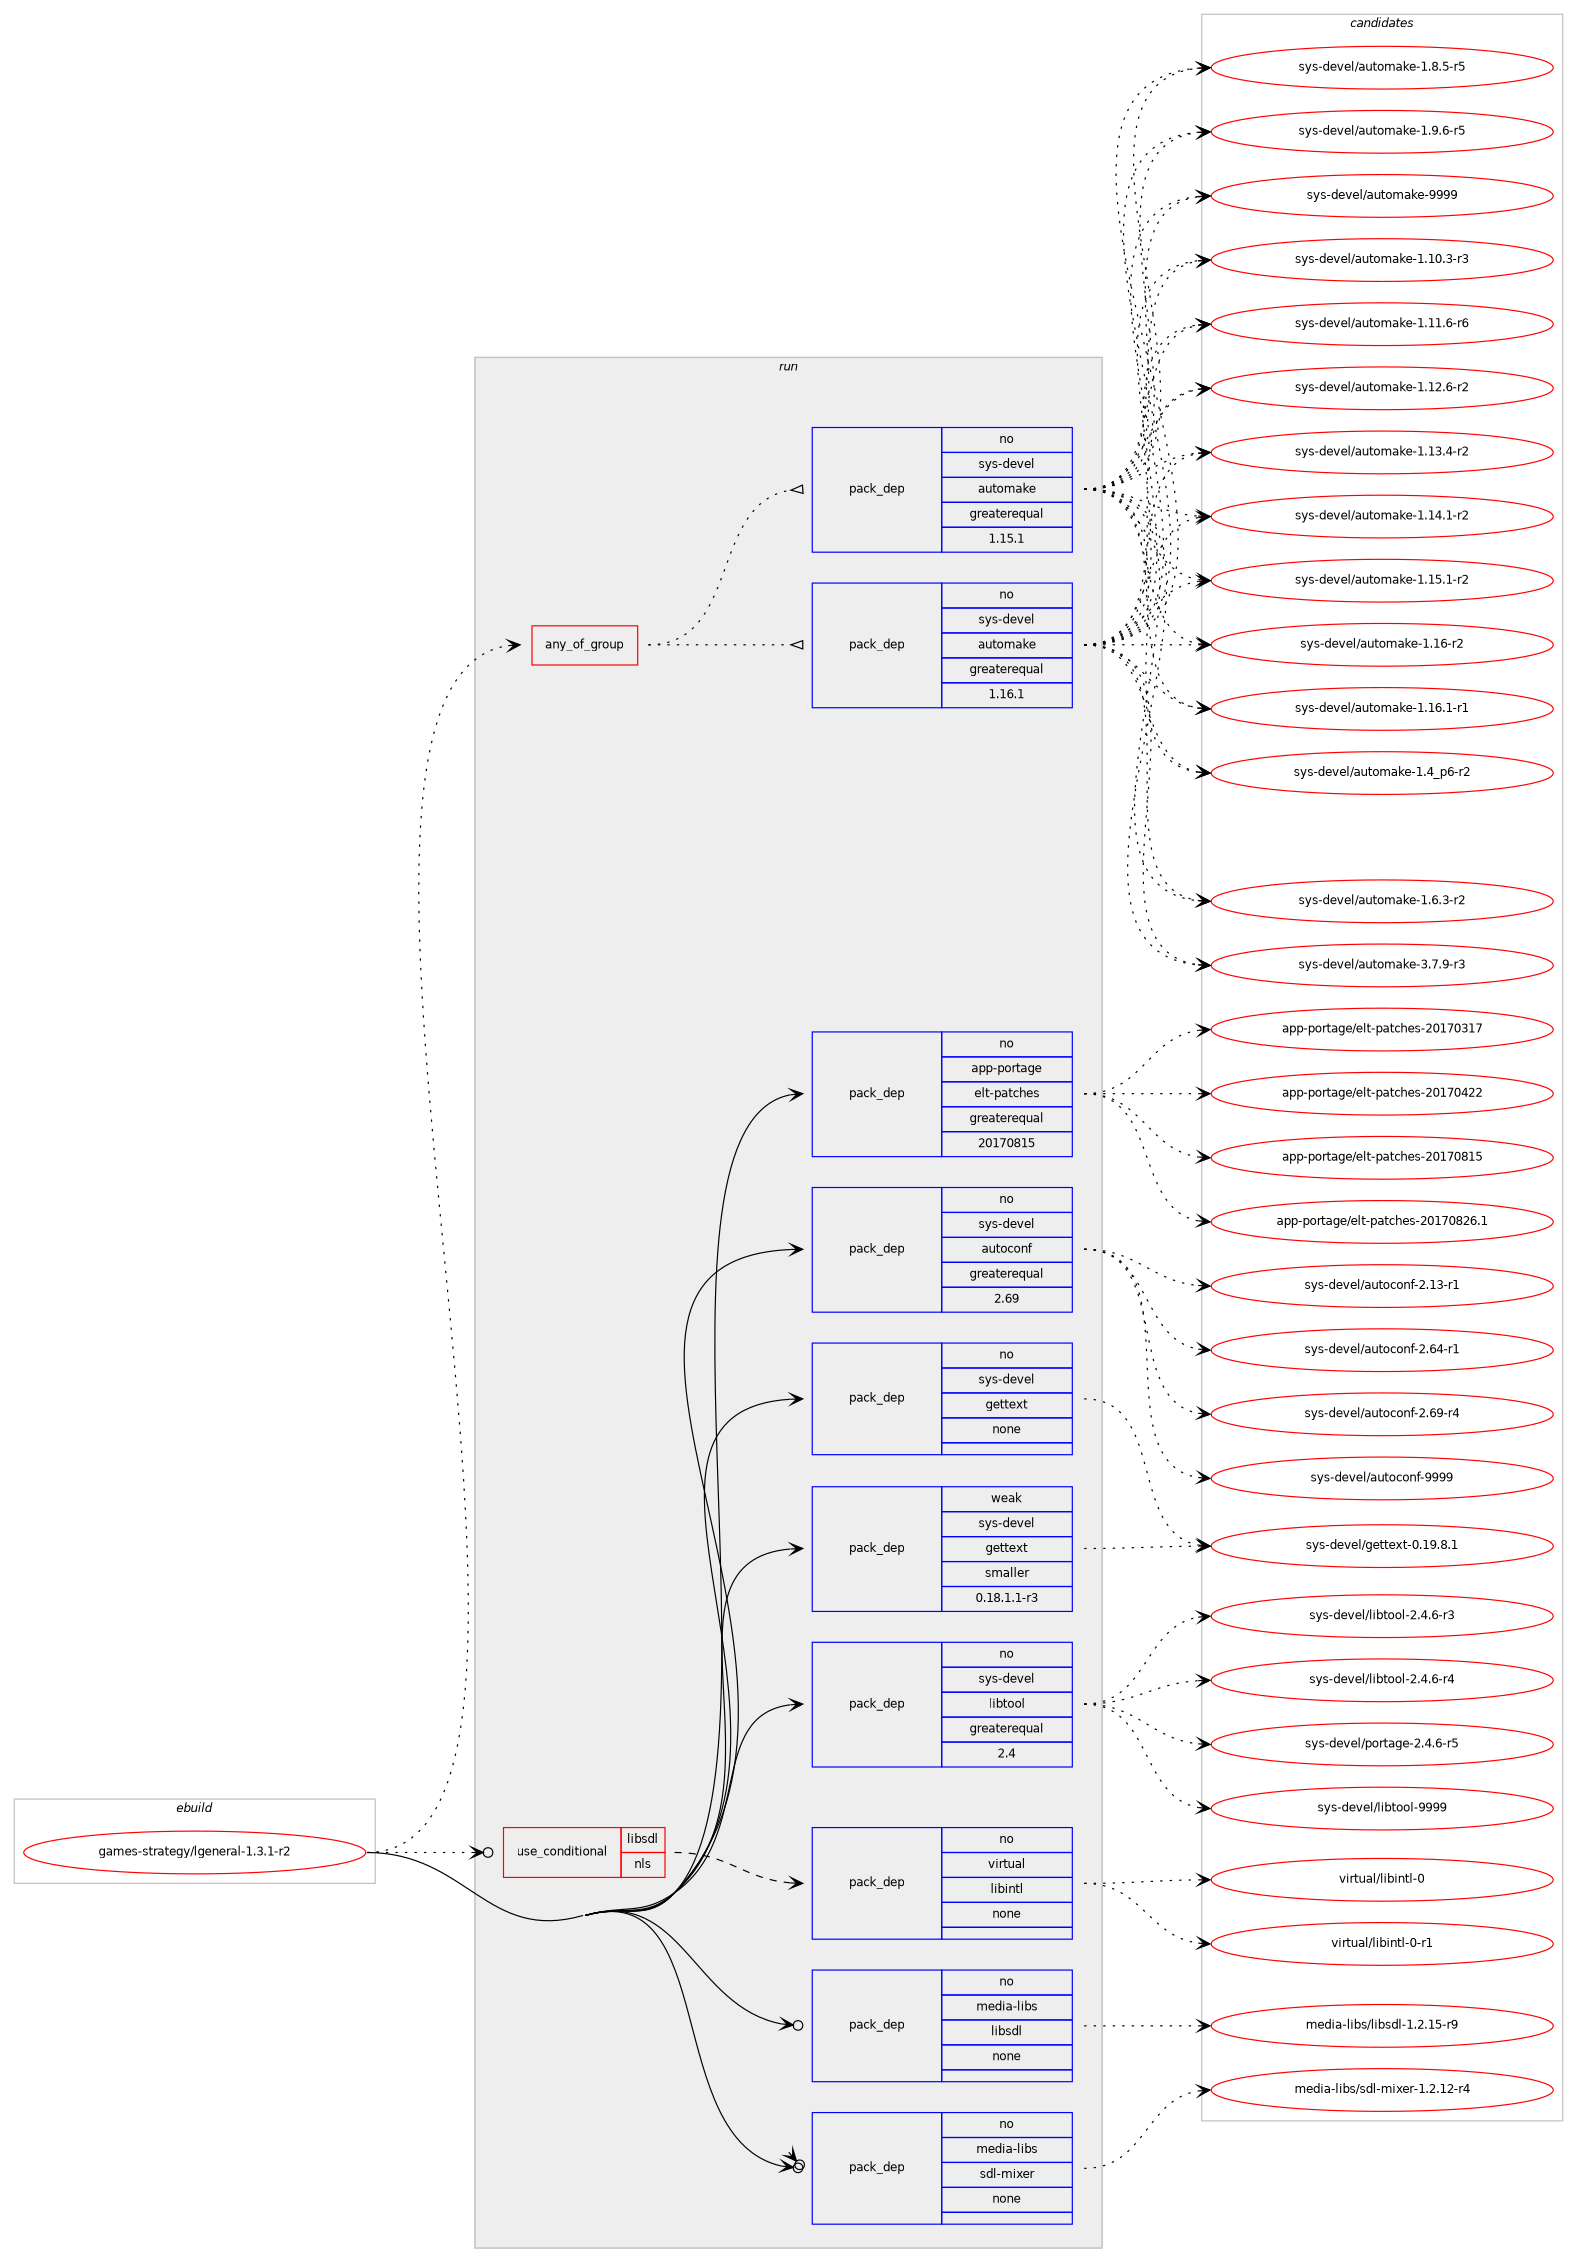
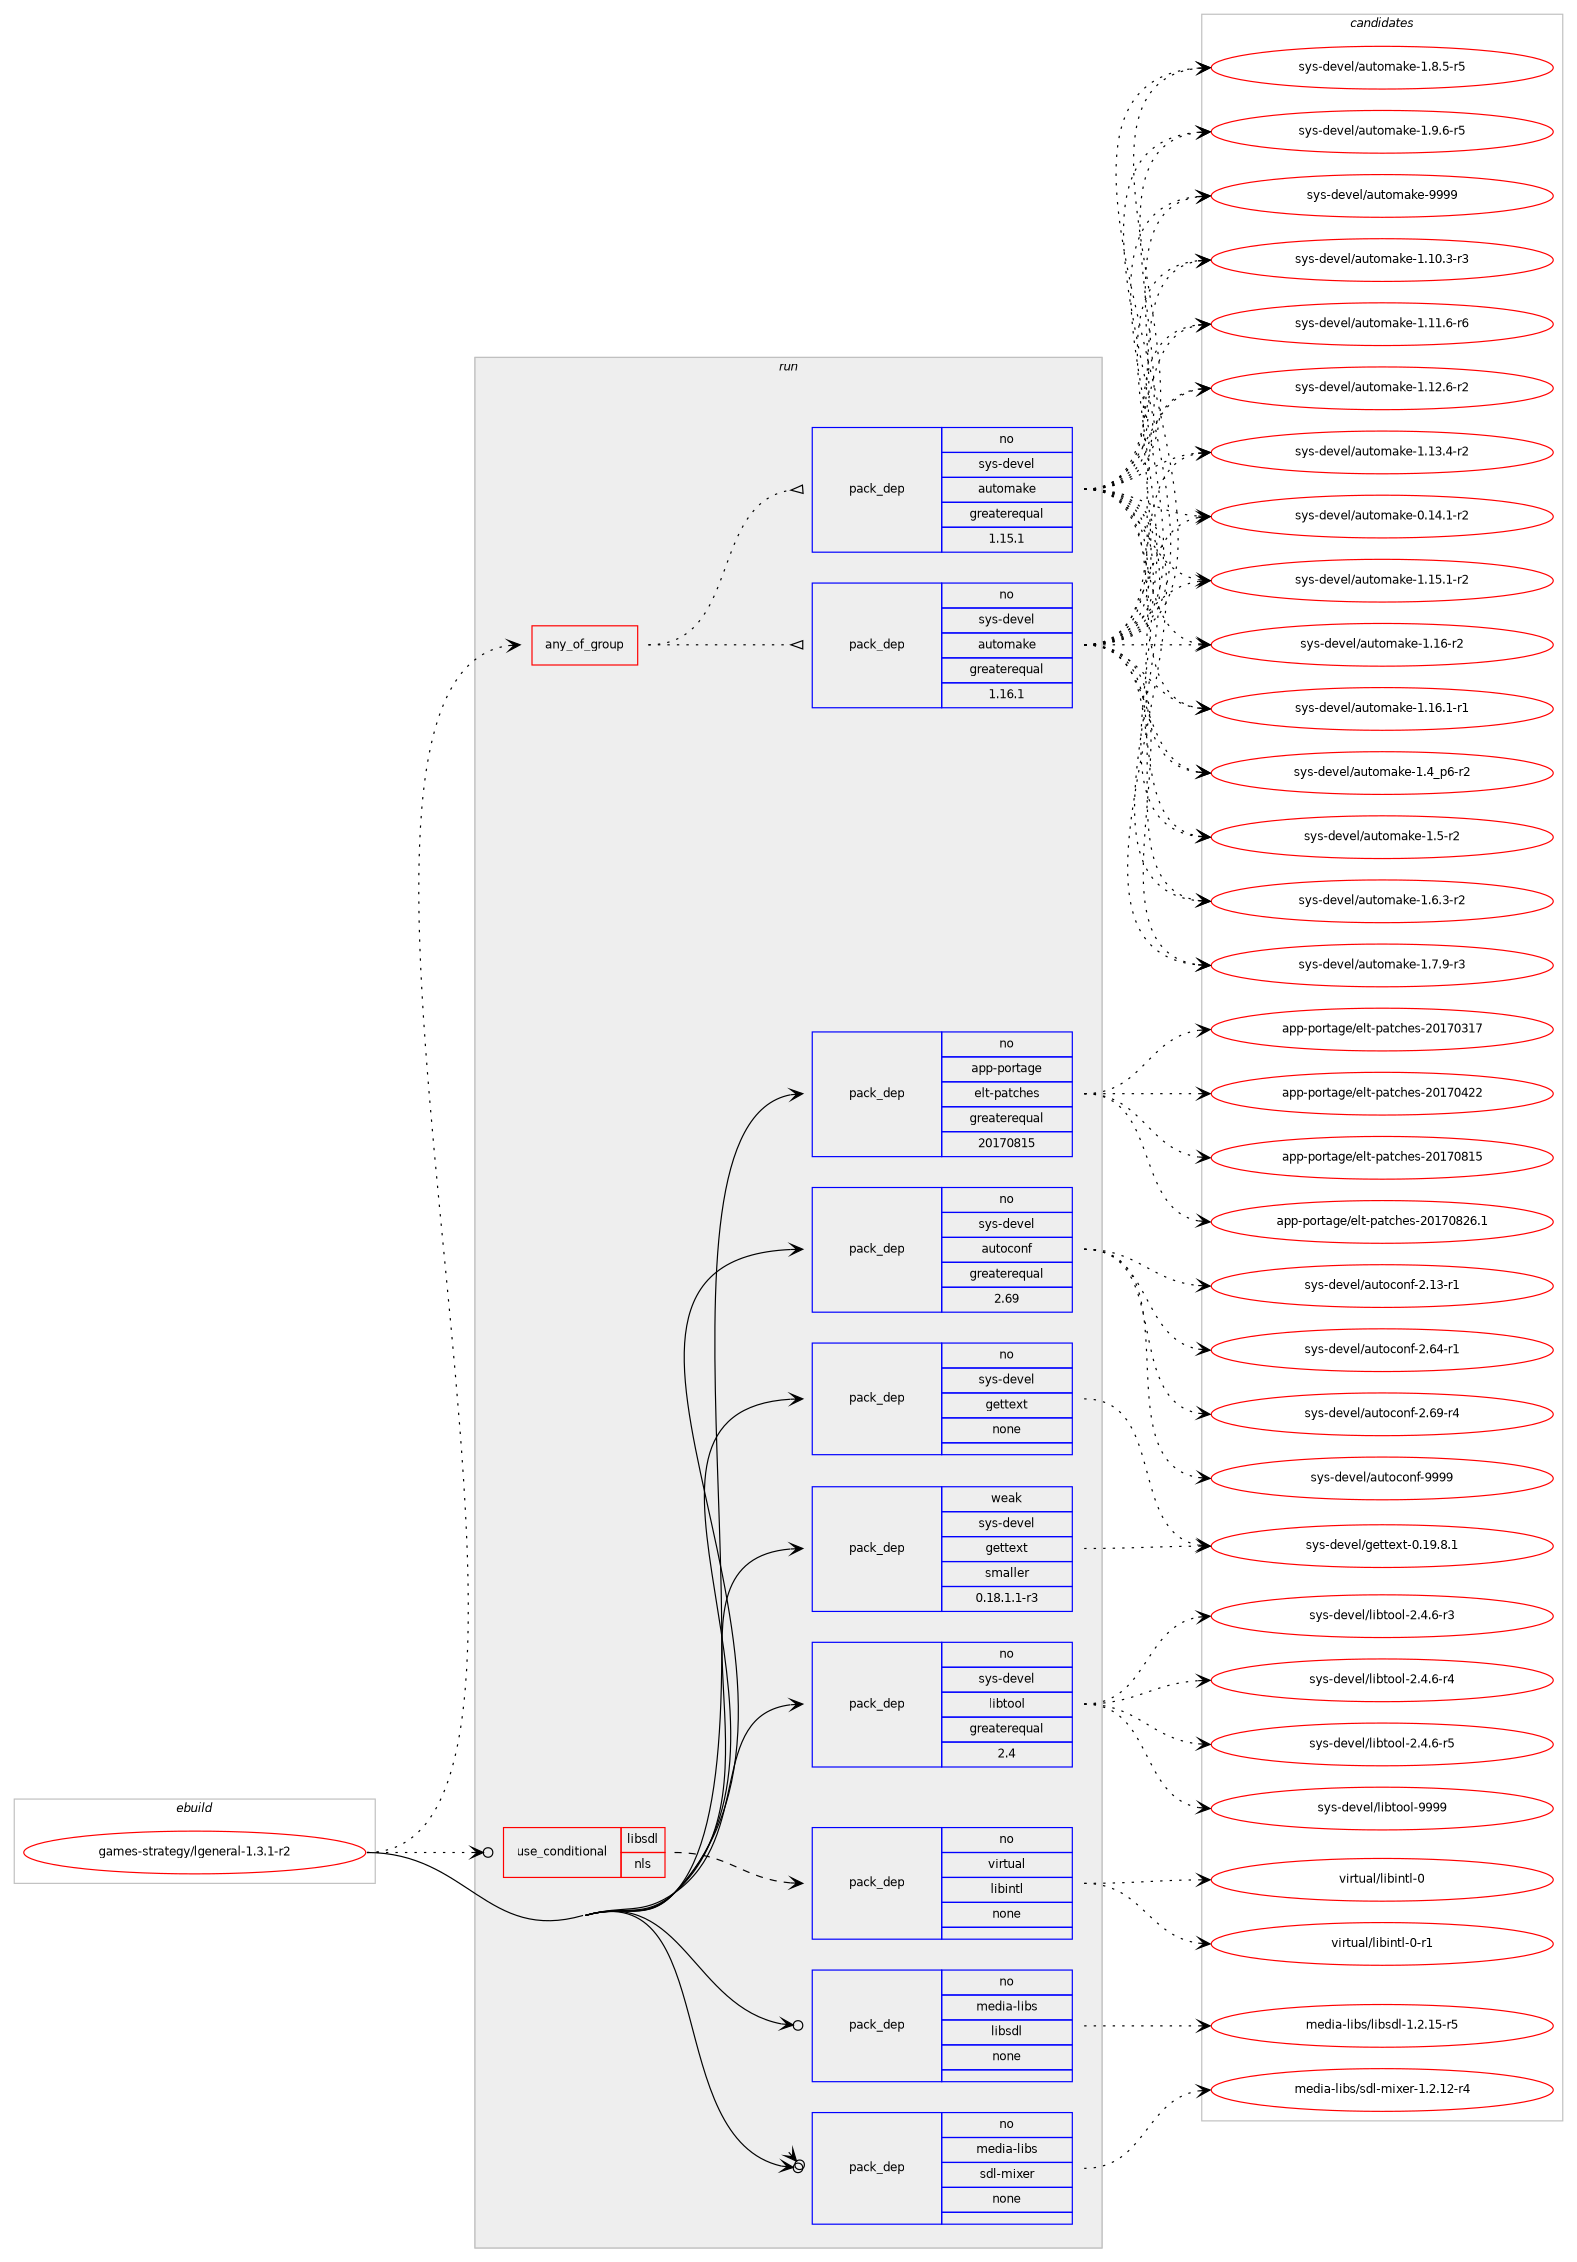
node "sys-devel/automake-1.14.1-r2": label "sys-devel/automake-1.14.1-r2" -> "sys-devel/automake-0.14.1-r2"
node "sys-devel/automake-1.5-r2": added
node "sys-devel/automake-3.7.9-r3": label "sys-devel/automake-3.7.9-r3" -> "sys-devel/automake-1.7.9-r3"
node "sys-devel/portage-2.4.6-r5": label "sys-devel/portage-2.4.6-r5" -> "sys-devel/libtool-2.4.6-r5"
node "media-libs/libsdl-1.2.15-r9": label "media-libs/libsdl-1.2.15-r9" -> "media-libs/libsdl-1.2.15-r5"
